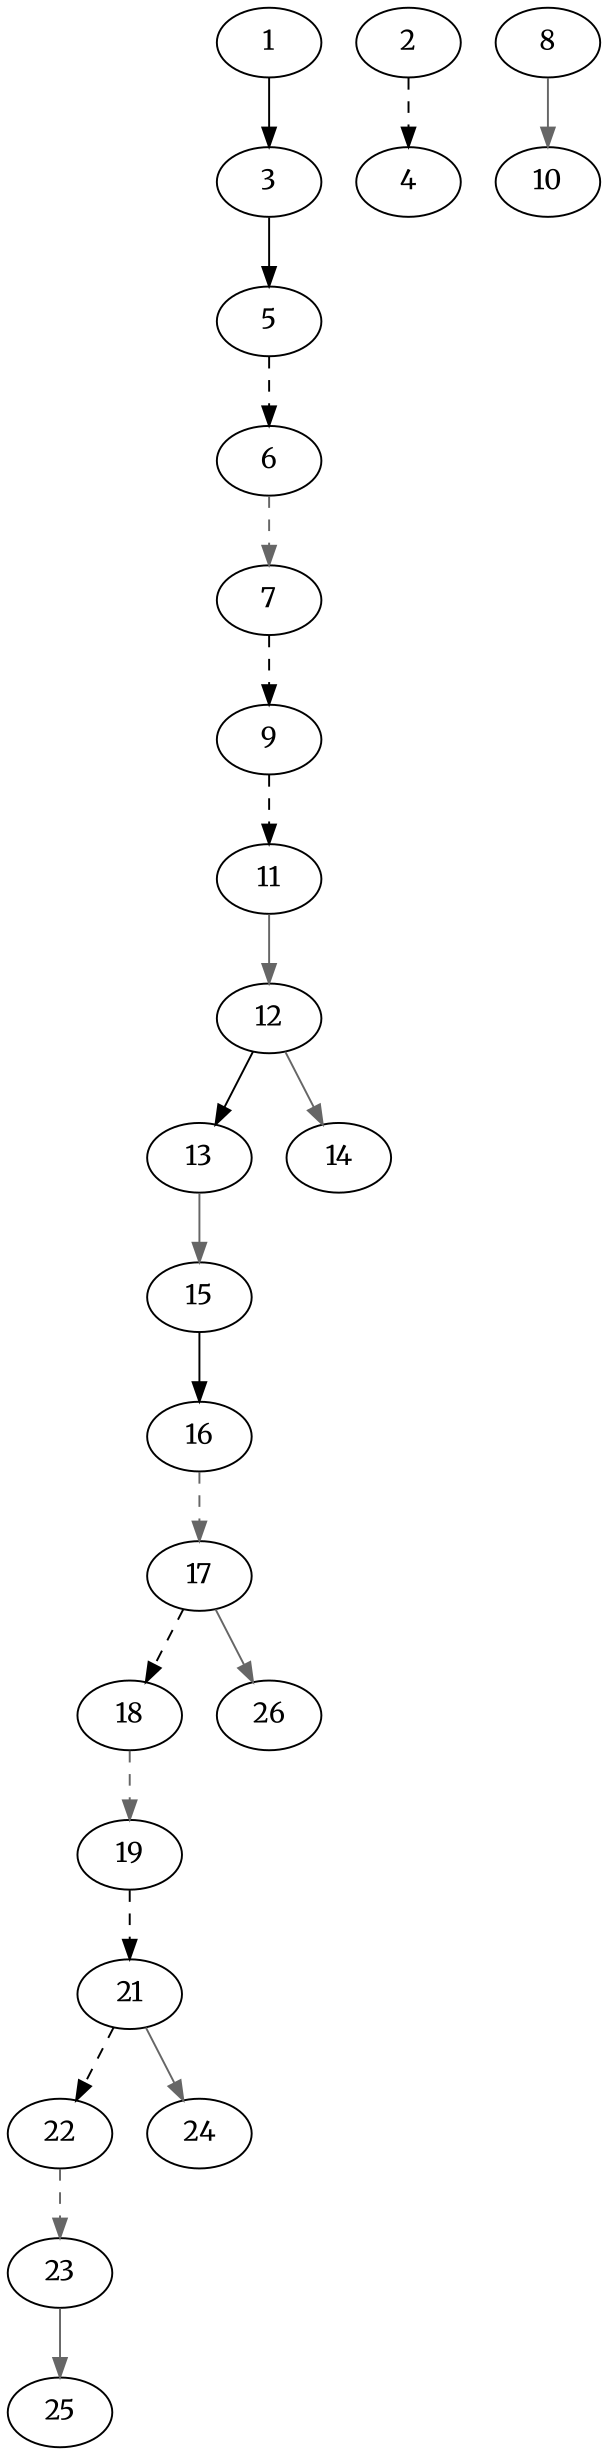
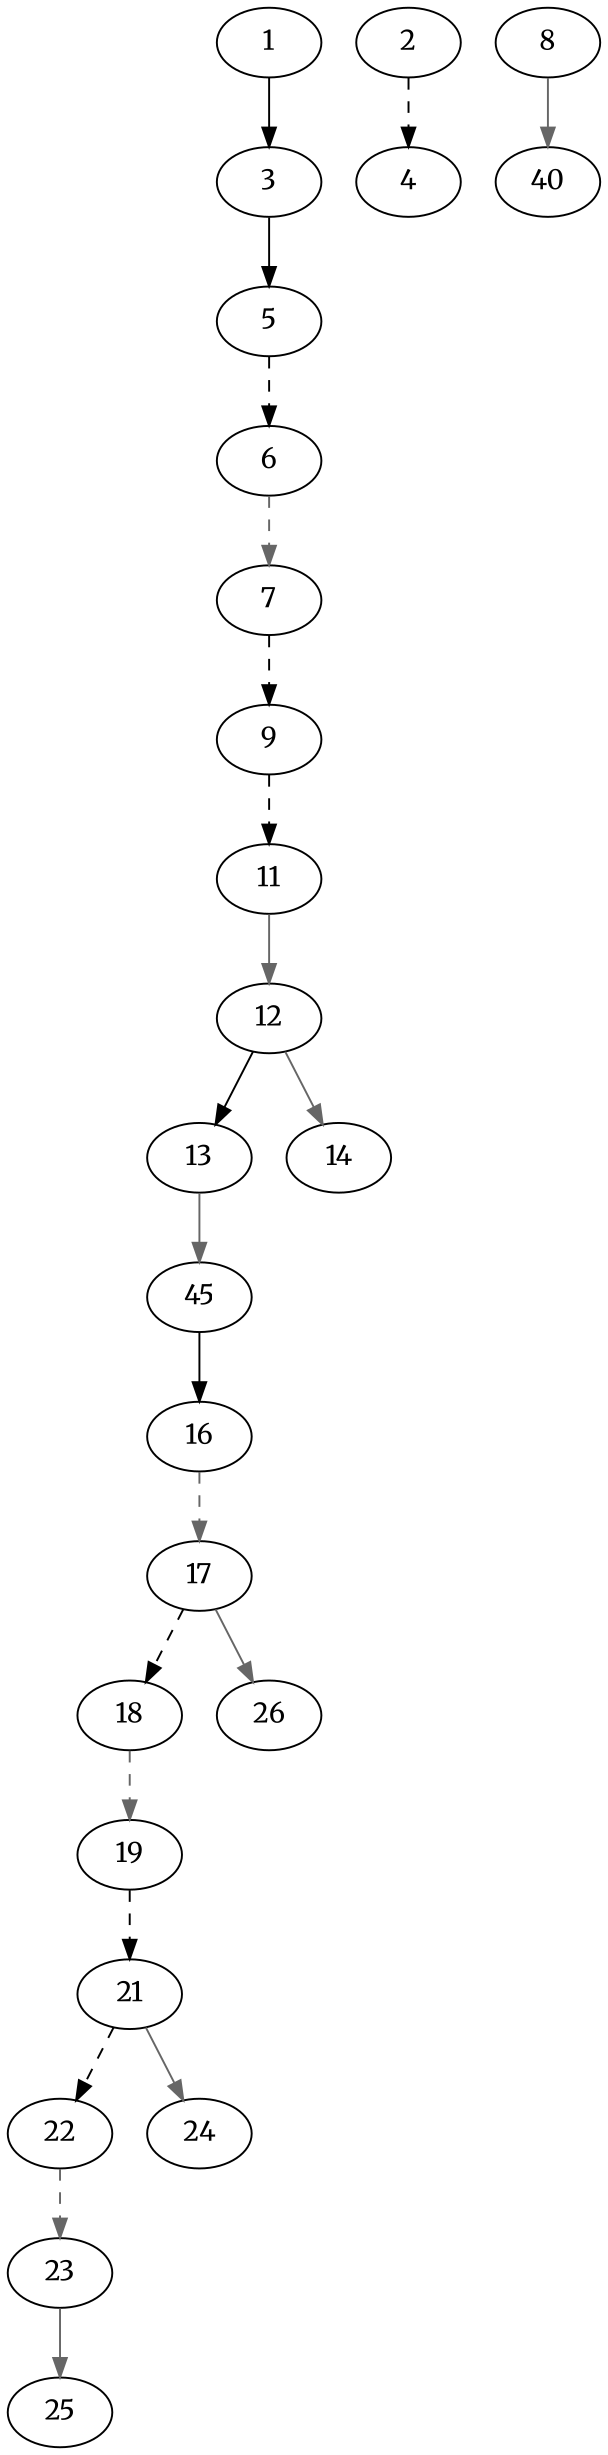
node "10": label "10" -> "40"
node "15": label "15" -> "45"
